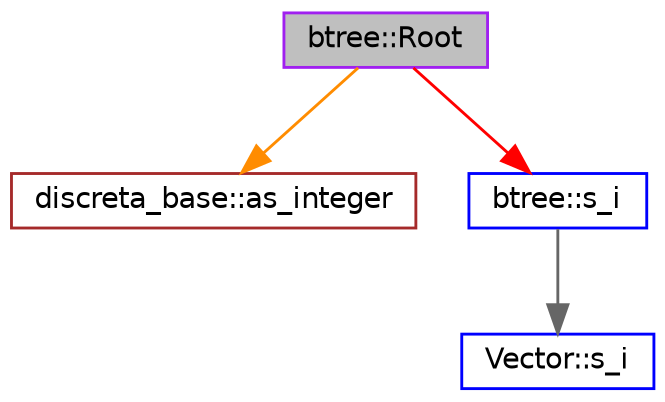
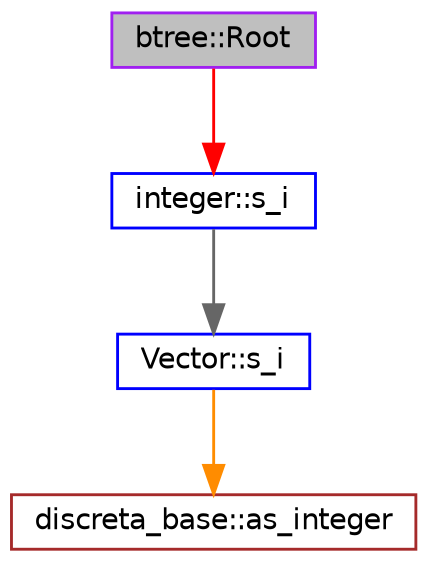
edge "btree::Root" -> "discreta_base::as_integer": now "Vector::s_i" -> "discreta_base::as_integer"
node "btree::s_i": label "btree::s_i" -> "integer::s_i"
